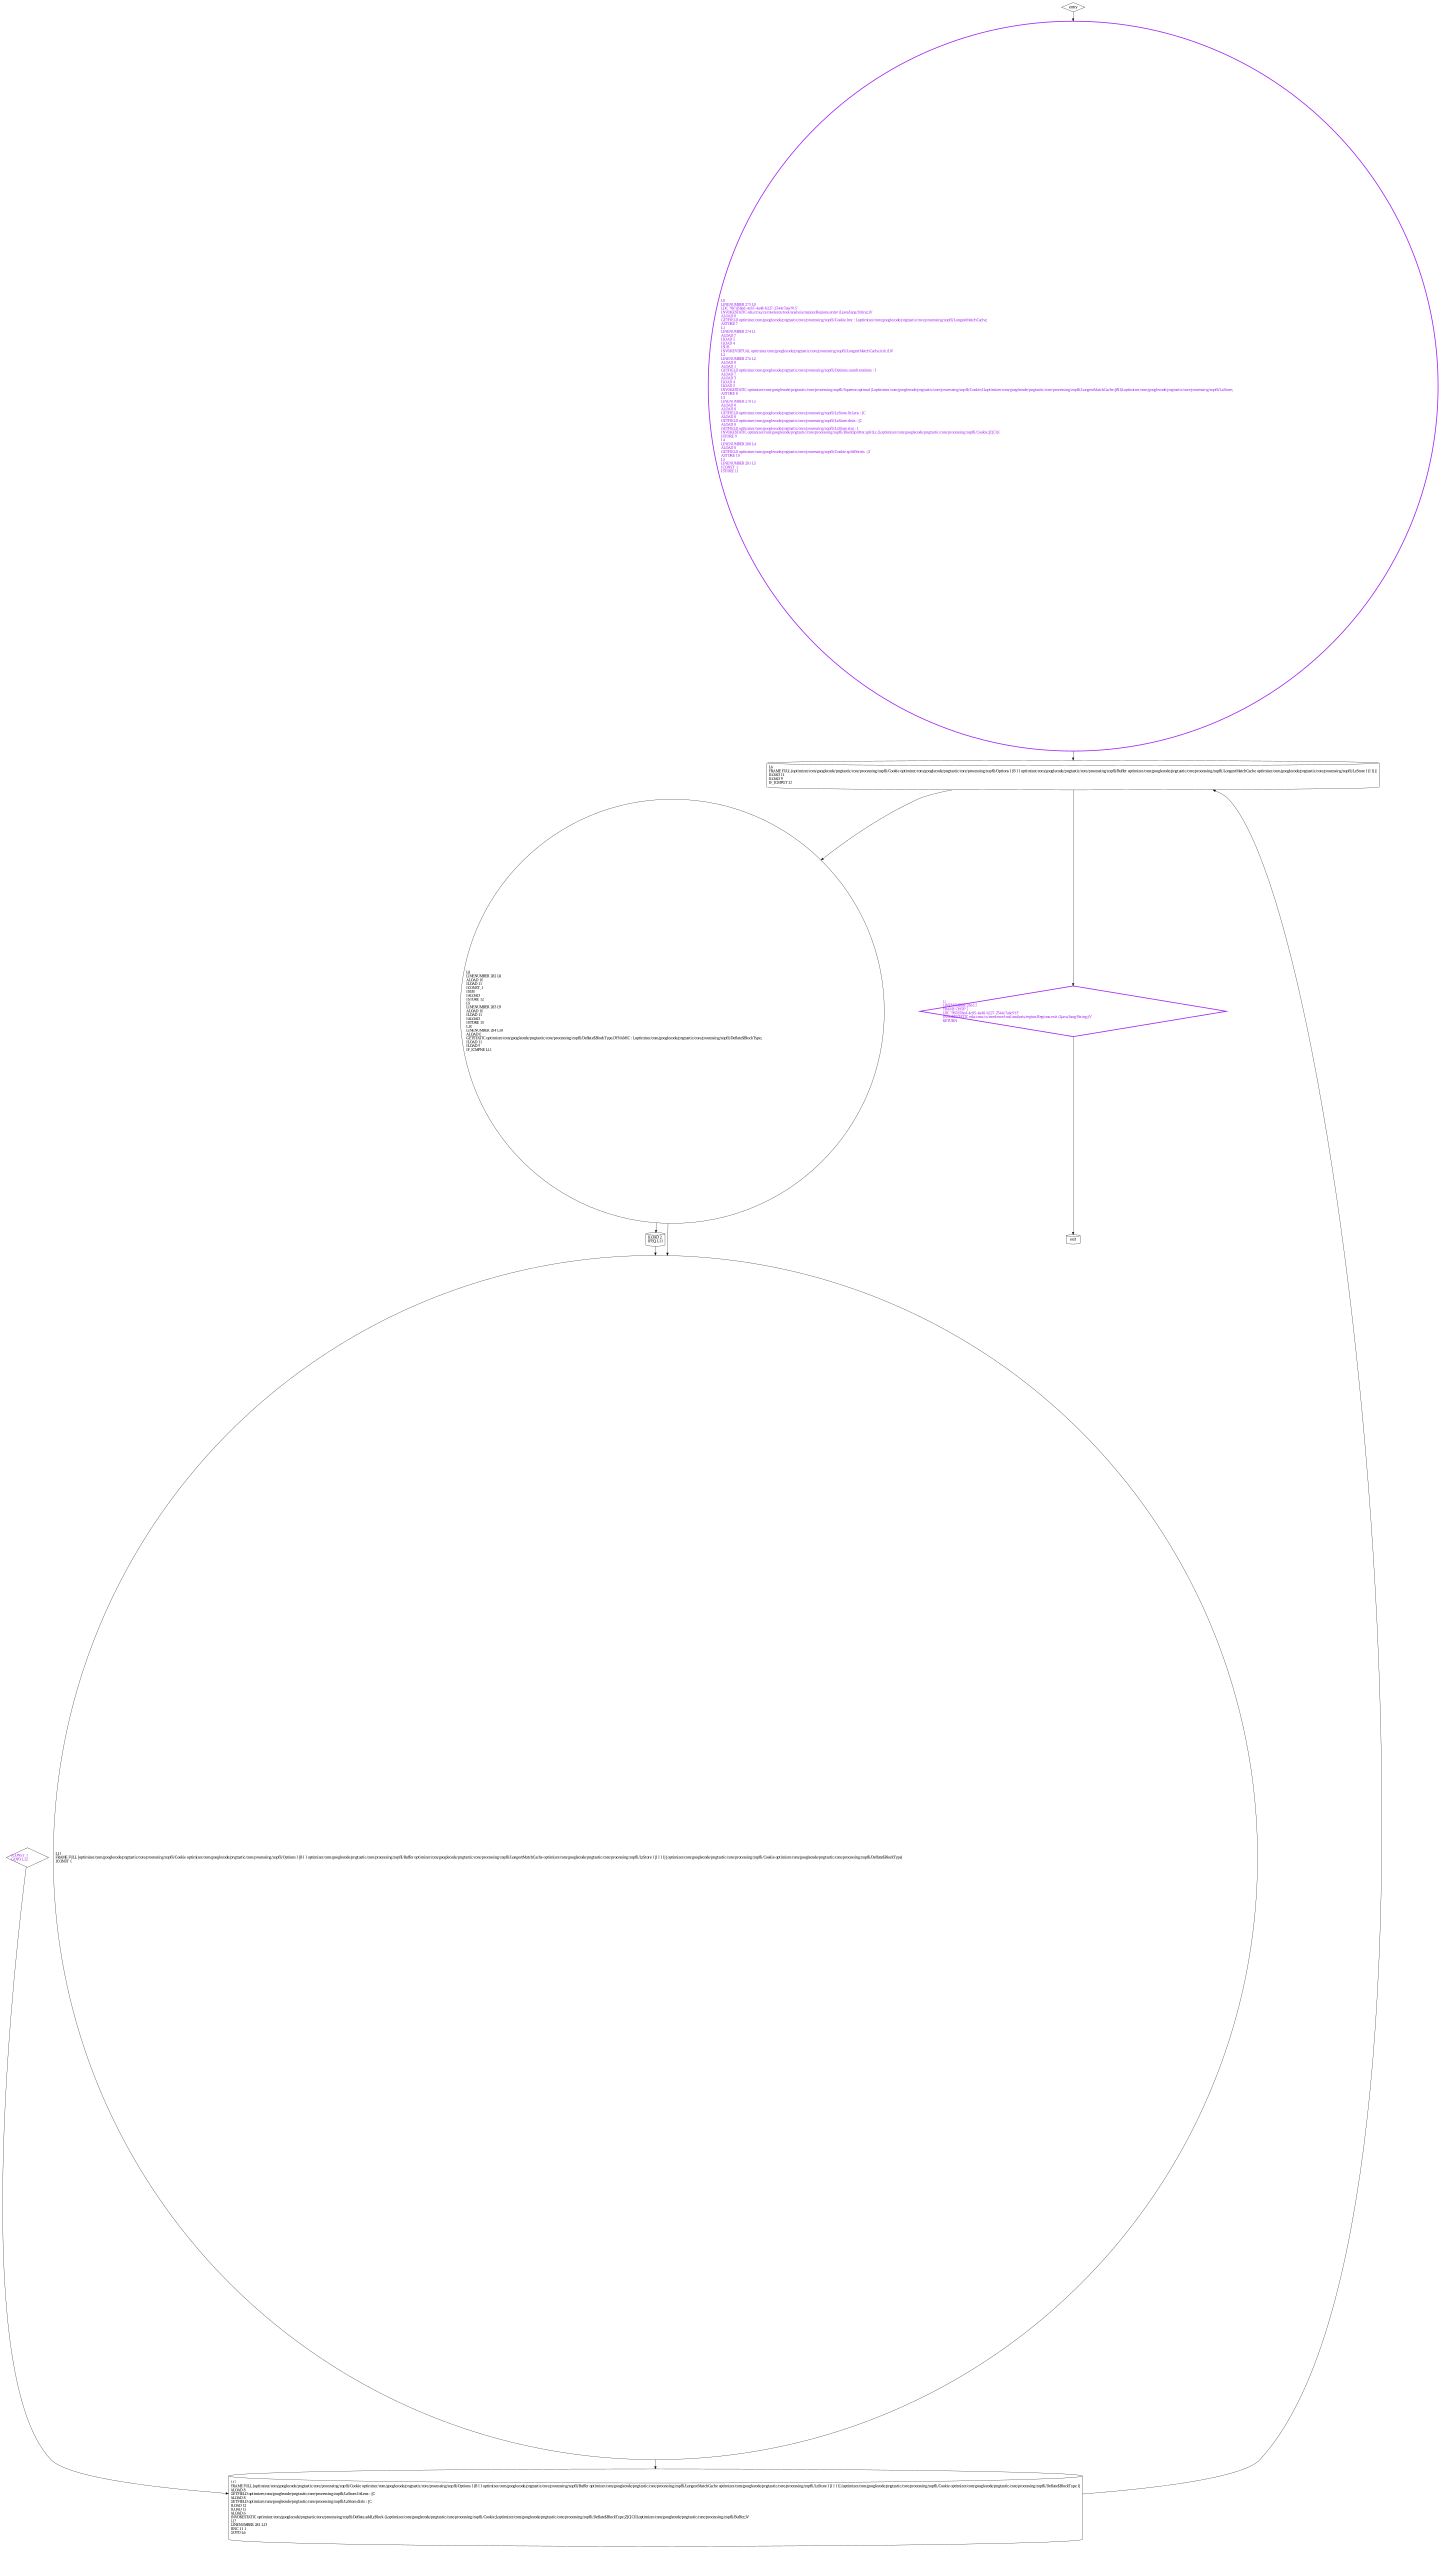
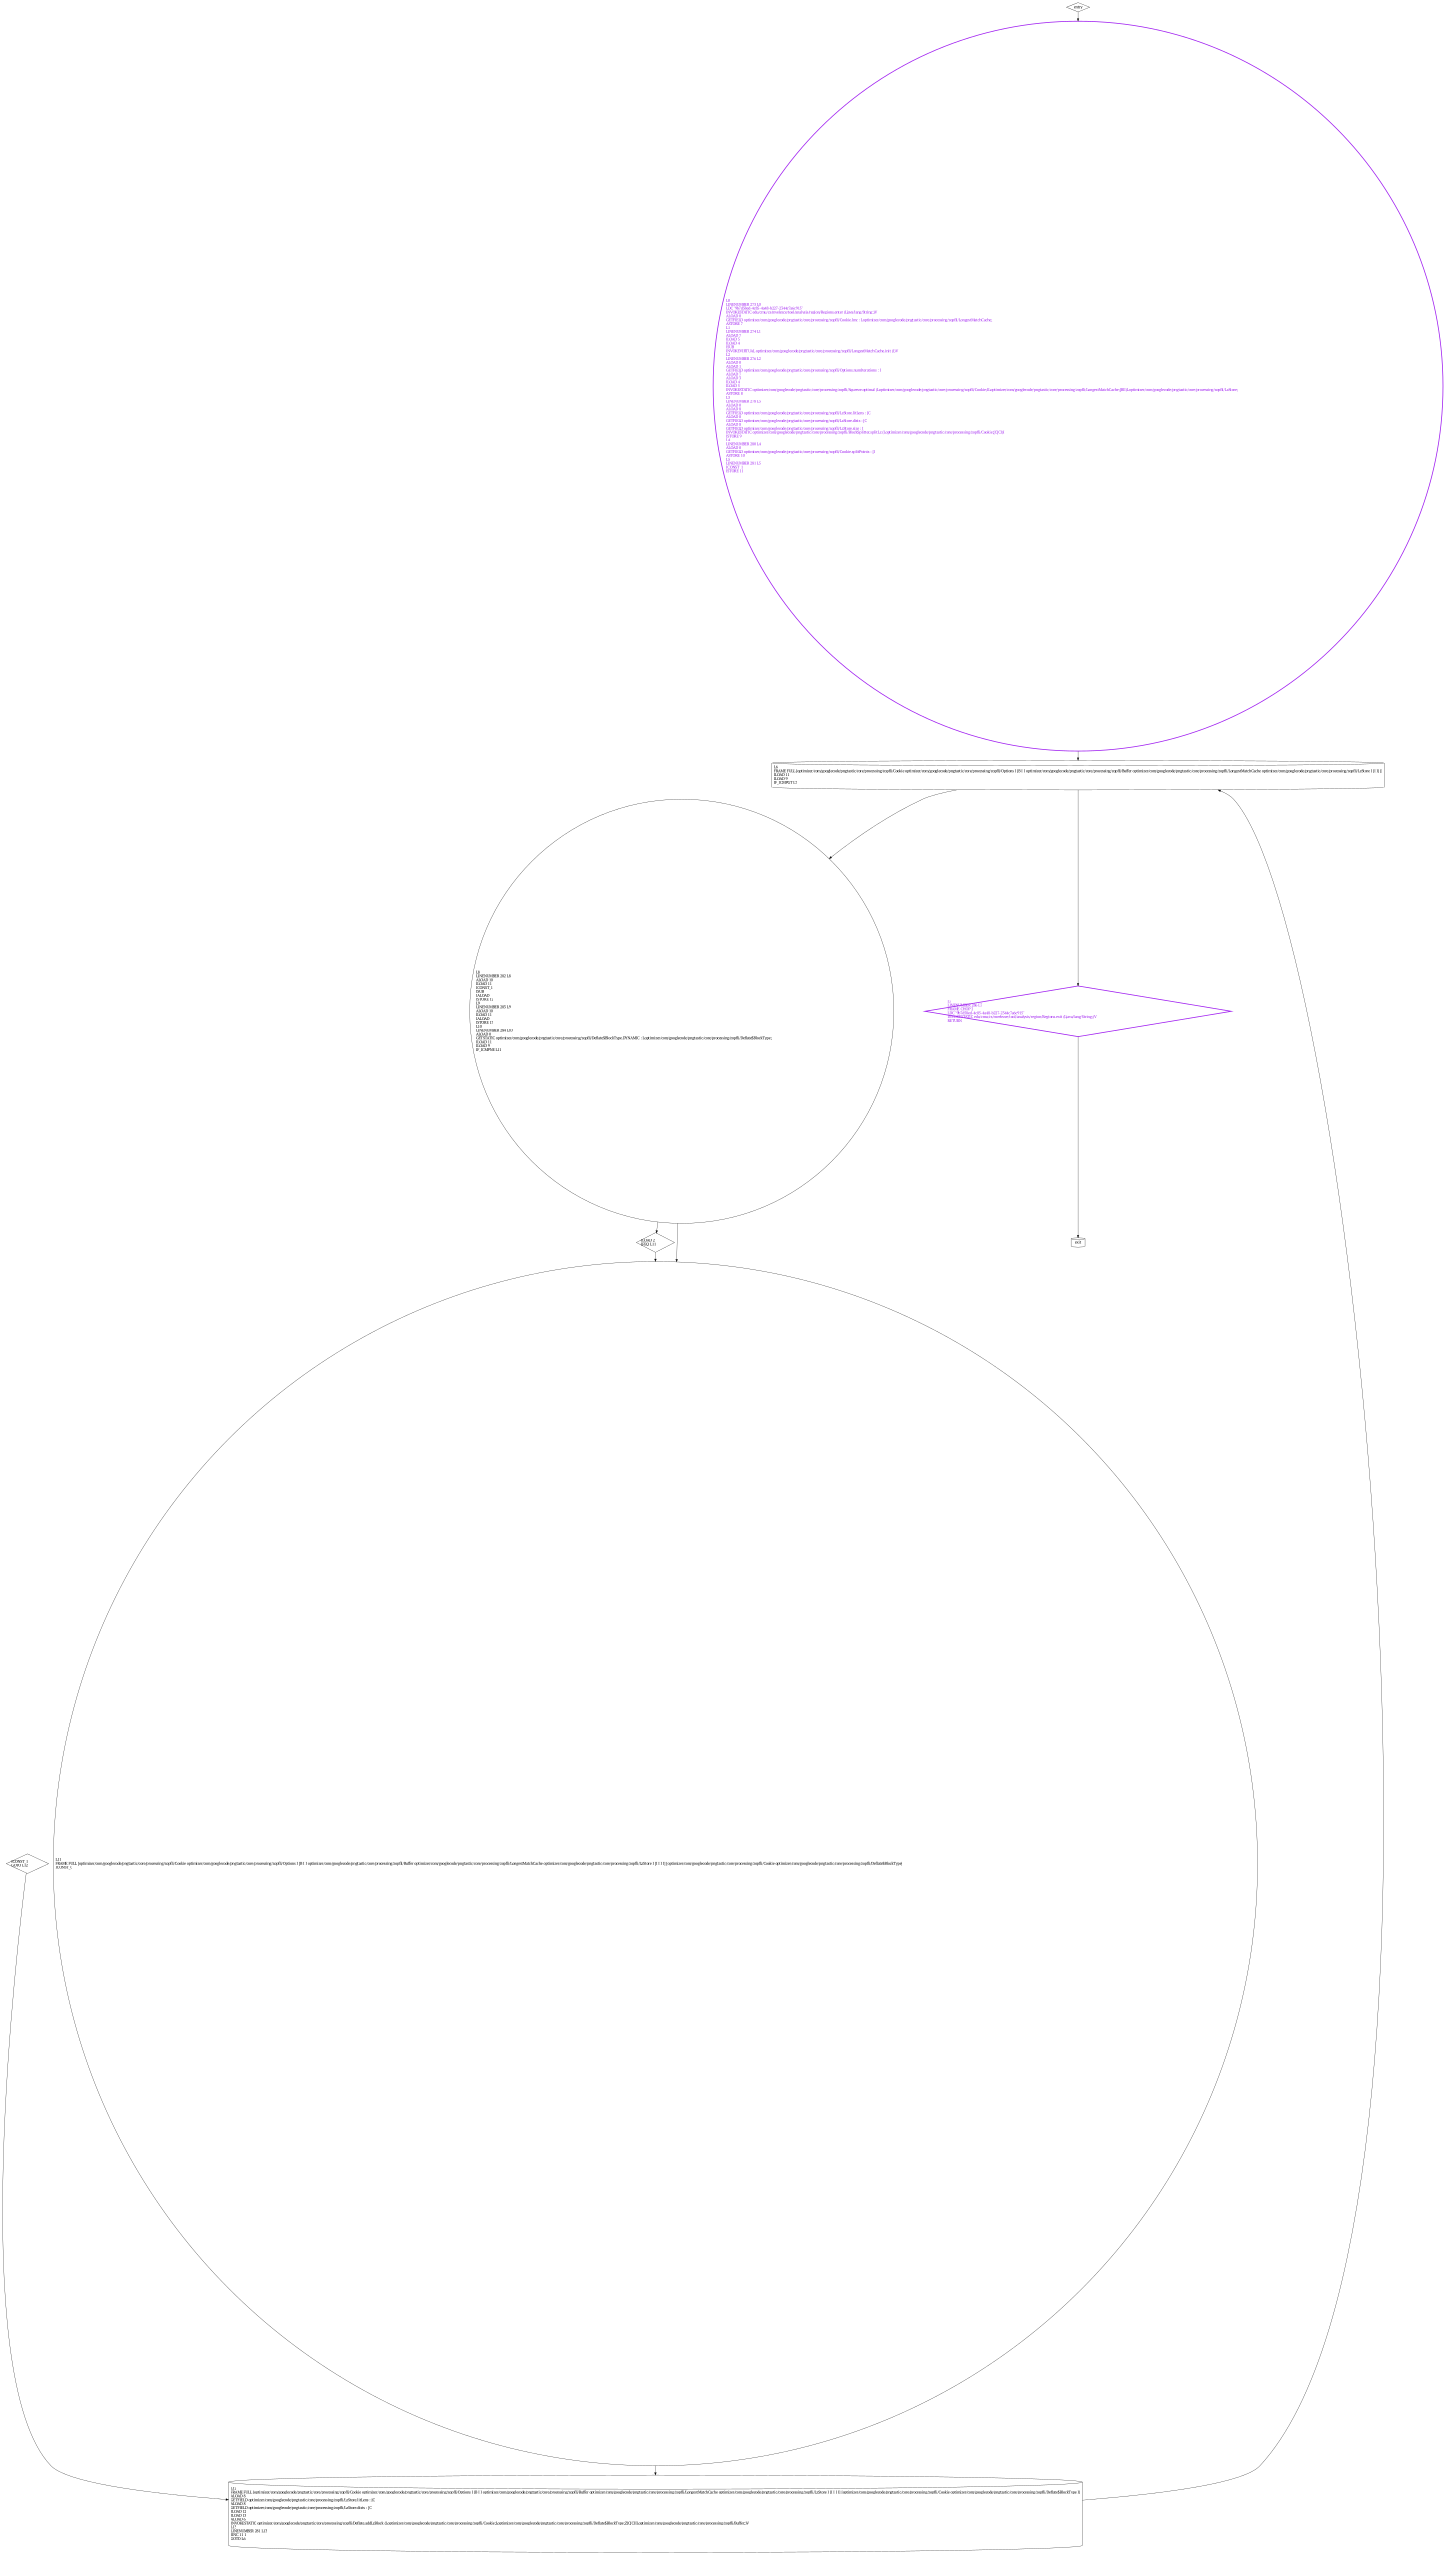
node "ILOAD 2 IFEQ L11": shape cylinder -> diamond
node "ICONST_1 GOTO L12": fontcolor purple -> black
